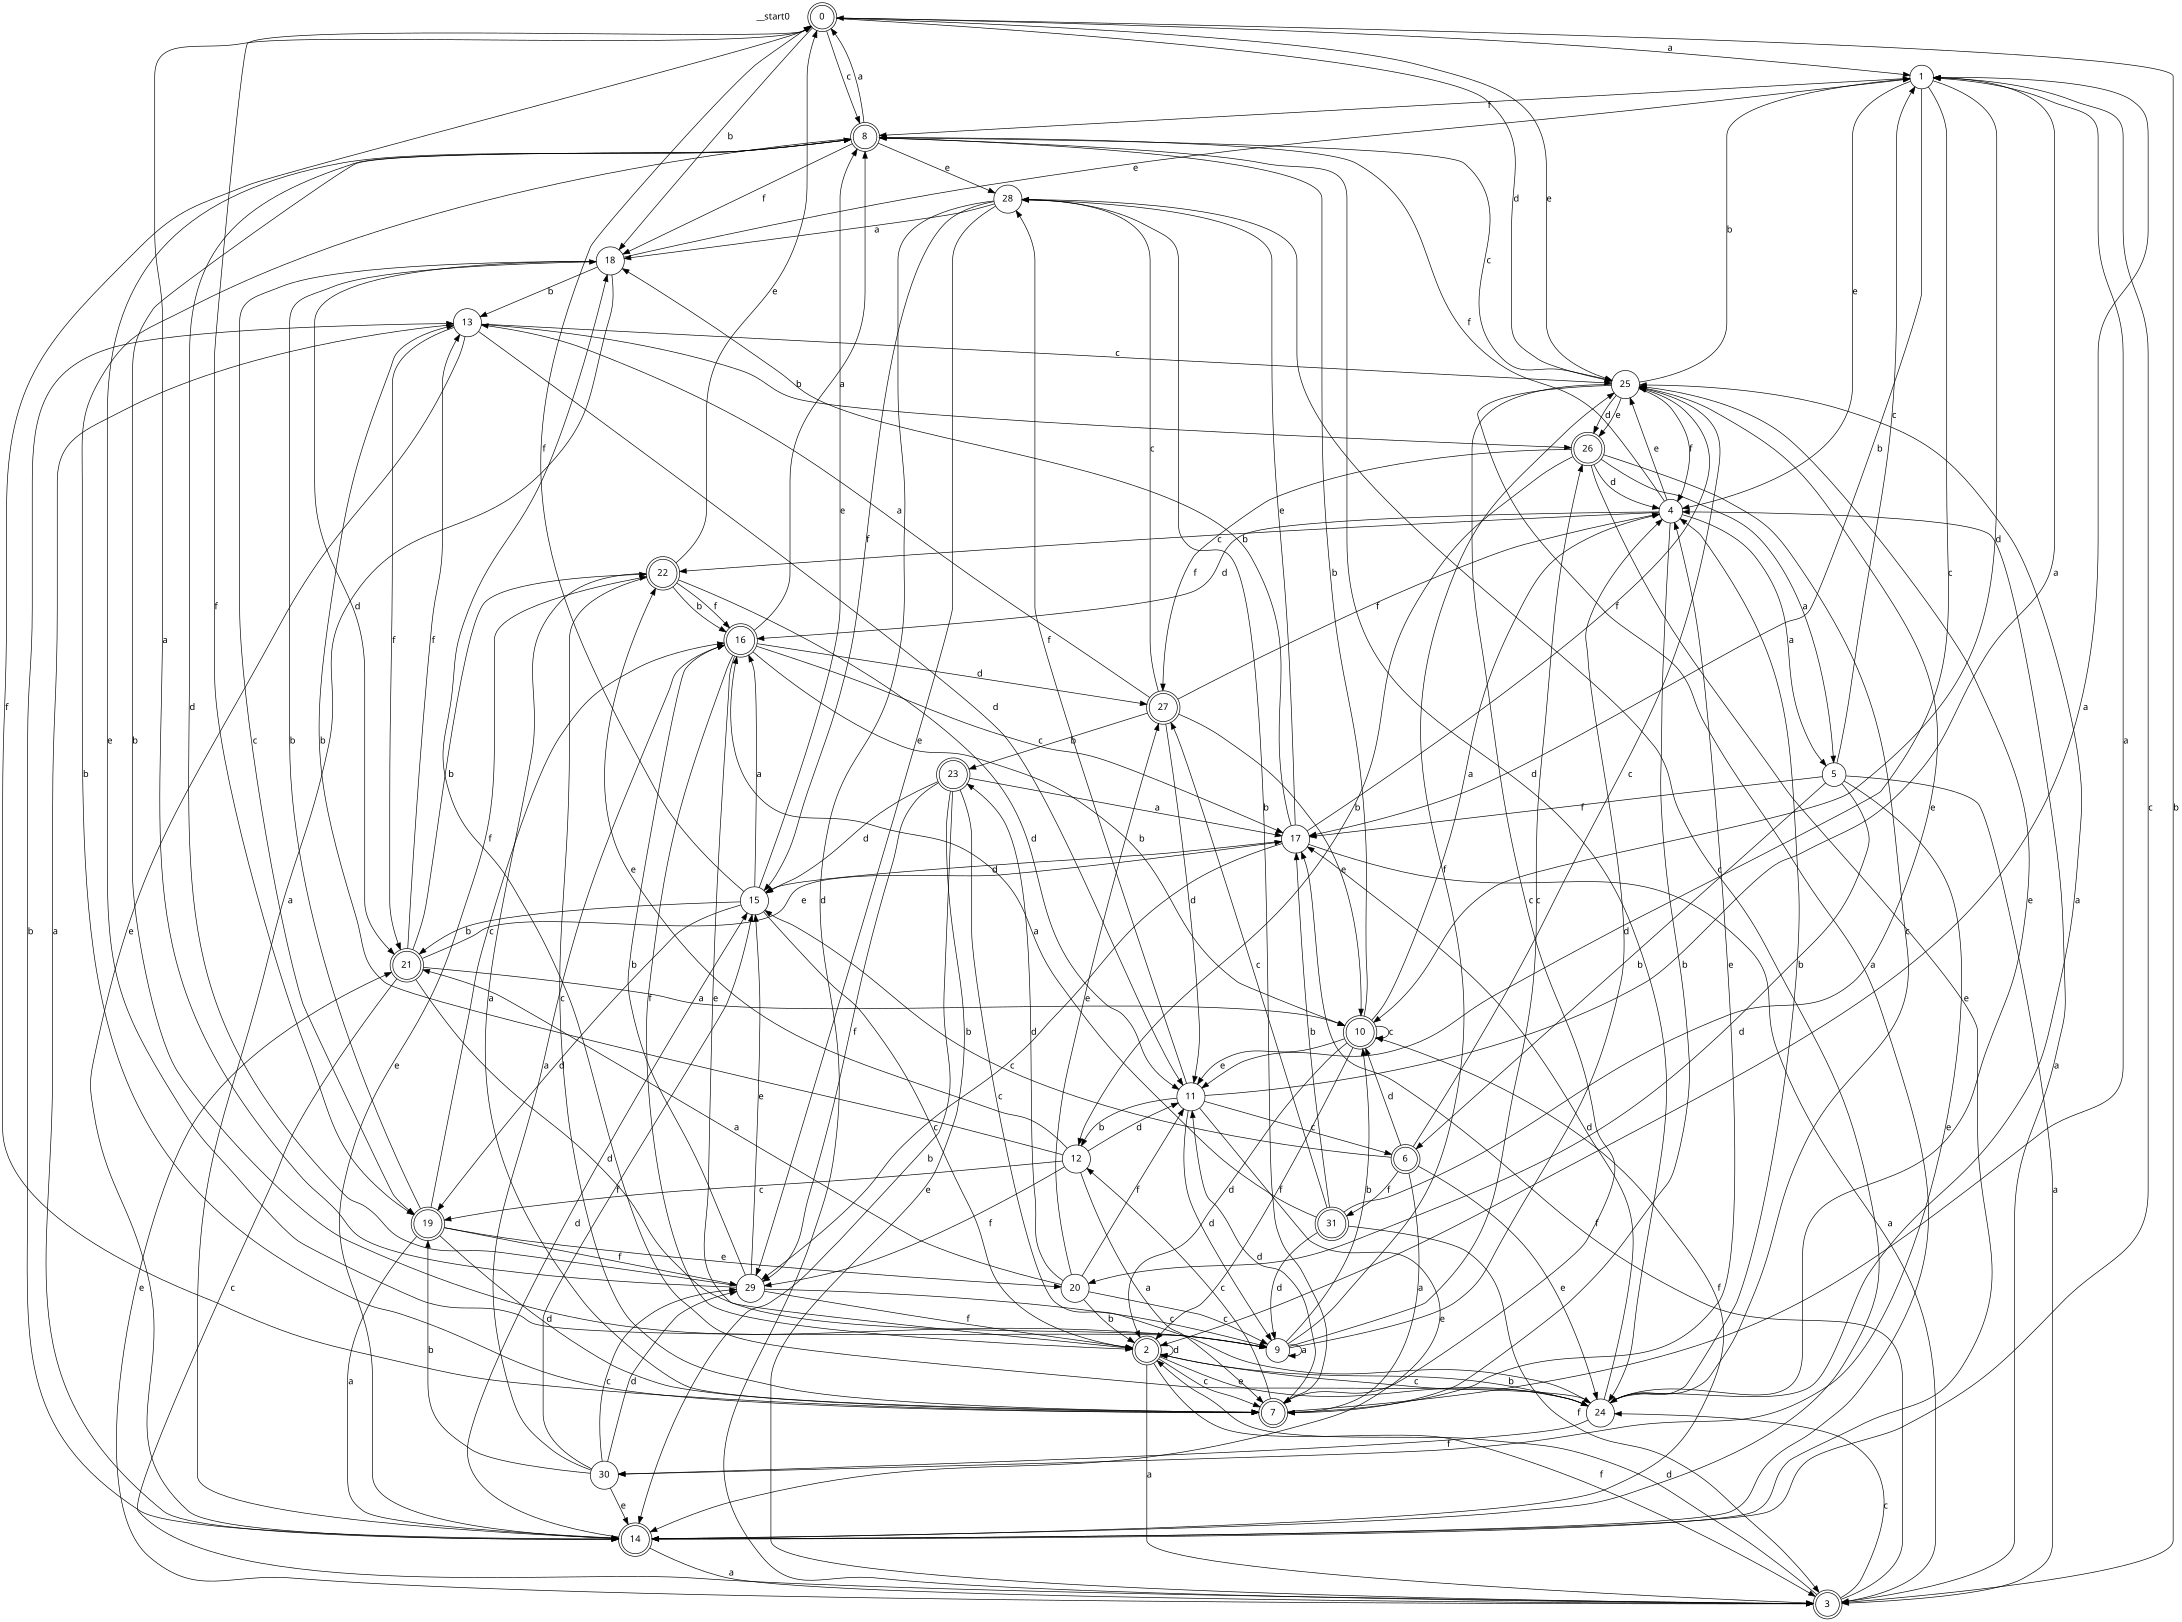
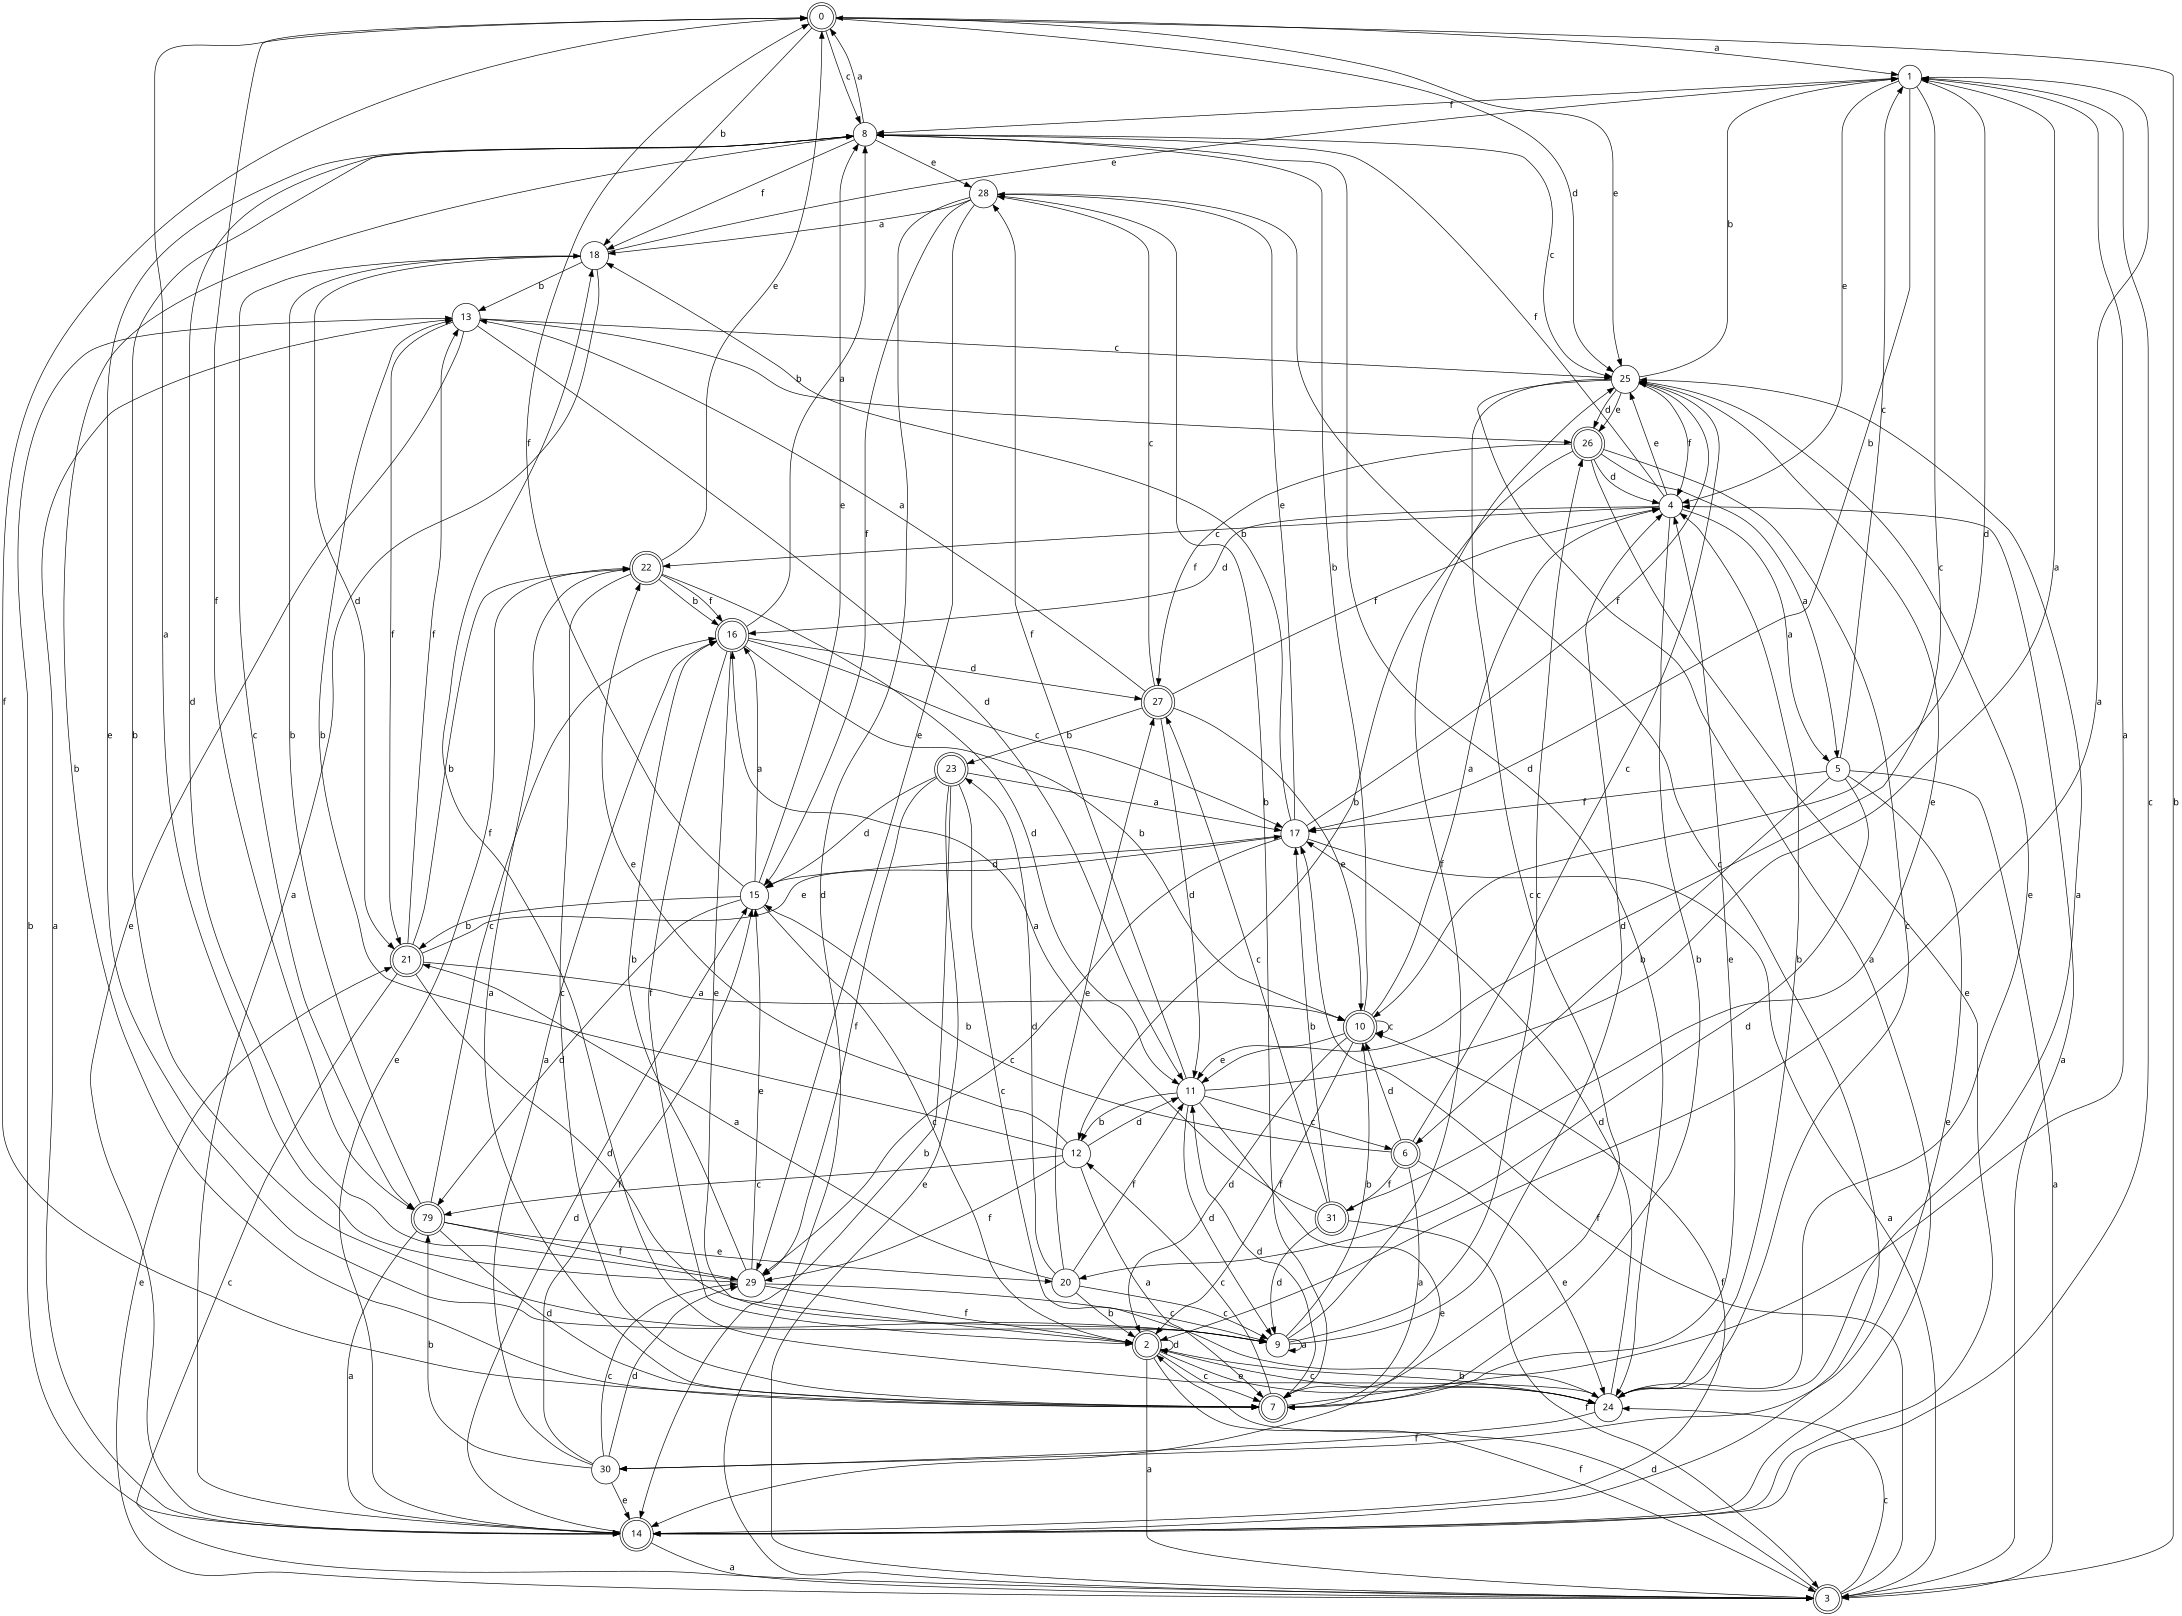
node "__start0": removed
node "8": shape doublecircle -> circle
node "19": label "19" -> "79"
